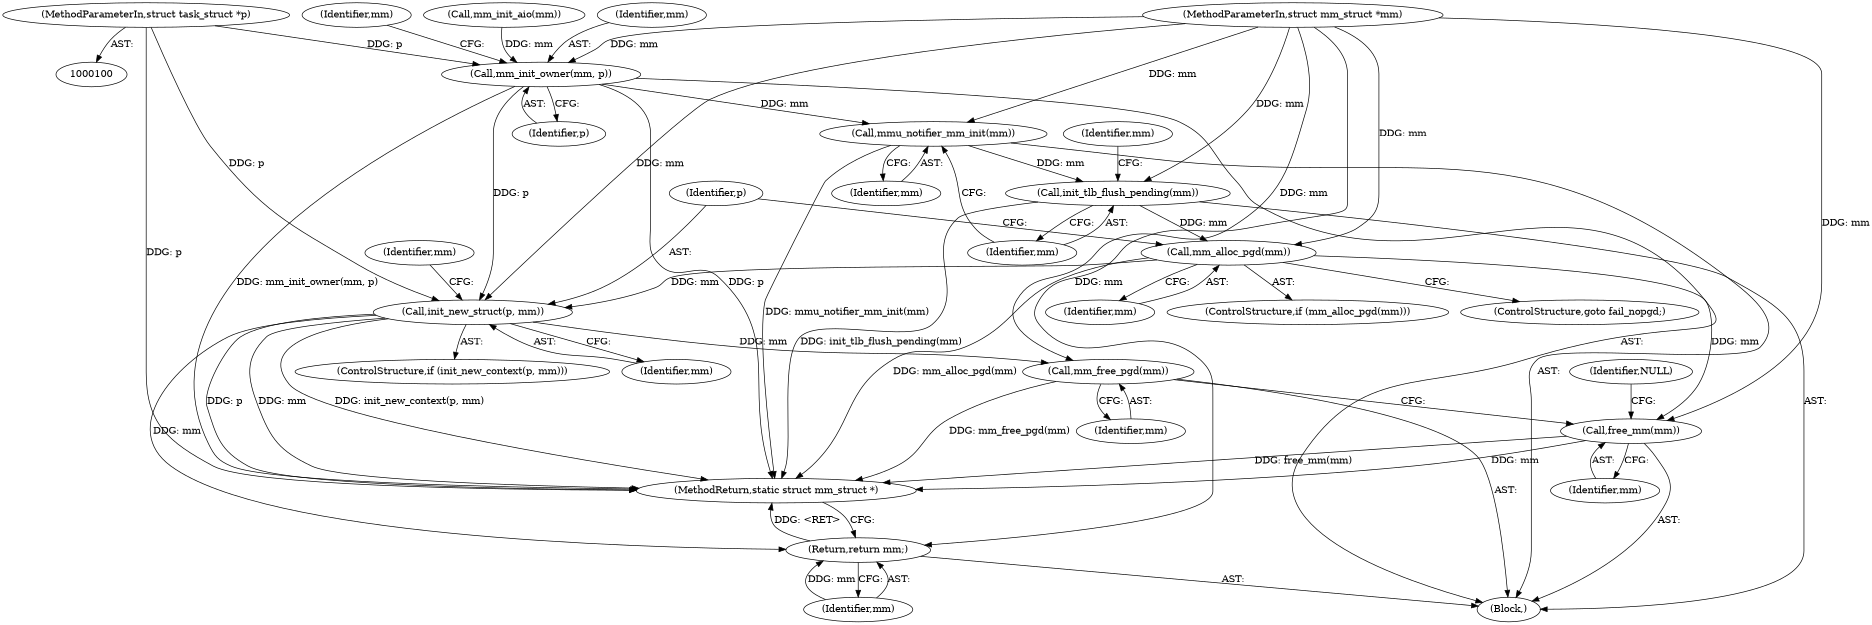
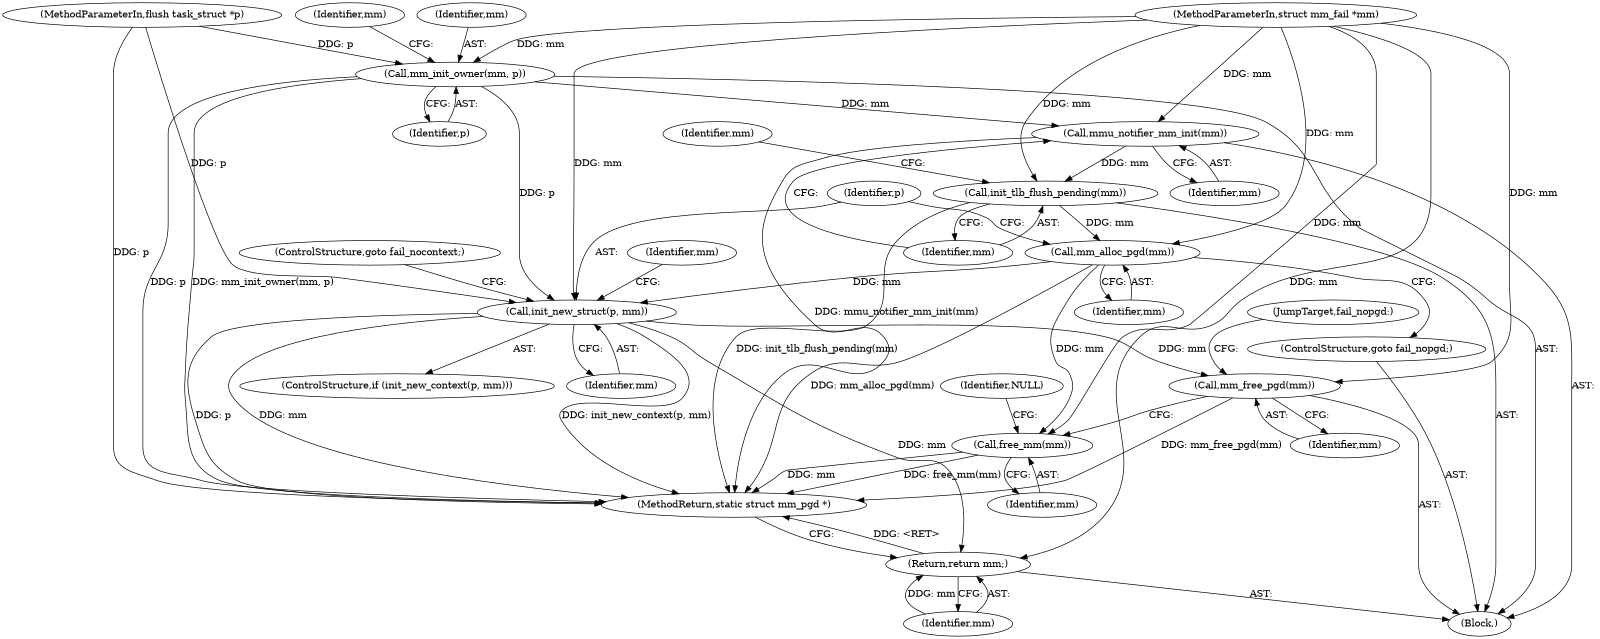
node "(MethodParameterIn,struct task_struct *p)": label "(MethodParameterIn,struct task_struct *p)" -> "(MethodParameterIn,flush task_struct *p)"
node "(Call,mm_init_aio(mm))": removed
node "(MethodParameterIn,struct mm_struct *mm)": label "(MethodParameterIn,struct mm_struct *mm)" -> "(MethodParameterIn,struct mm_fail *mm)"
node "1000100": removed
node "(ControlStructure,goto fail_nocontext;)": added
node "(ControlStructure,if (mm_alloc_pgd(mm)))": removed
node "(JumpTarget,fail_nopgd:)": added
node "(MethodReturn,static struct mm_struct *)": label "(MethodReturn,static struct mm_struct *)" -> "(MethodReturn,static struct mm_pgd *)"
edge "(Call,free_mm(mm))" -> "(Block,)": now "(ControlStructure,goto fail_nopgd;)" -> "(Block,)"
